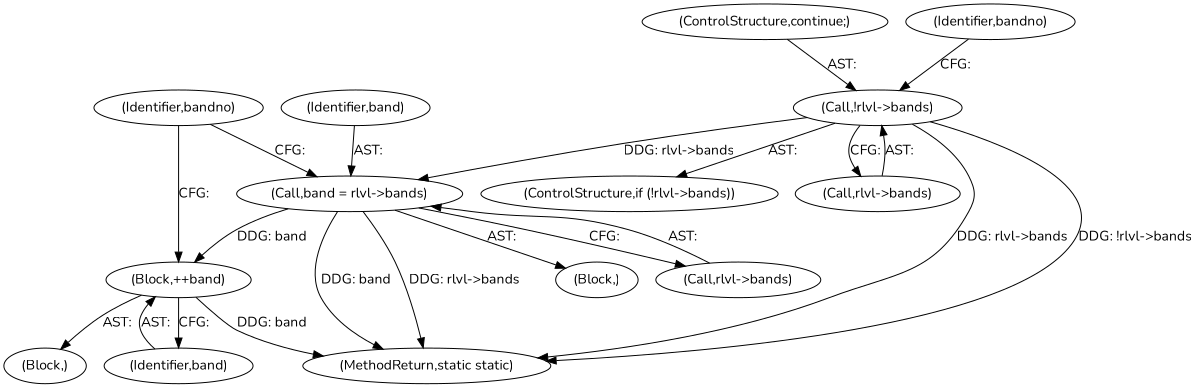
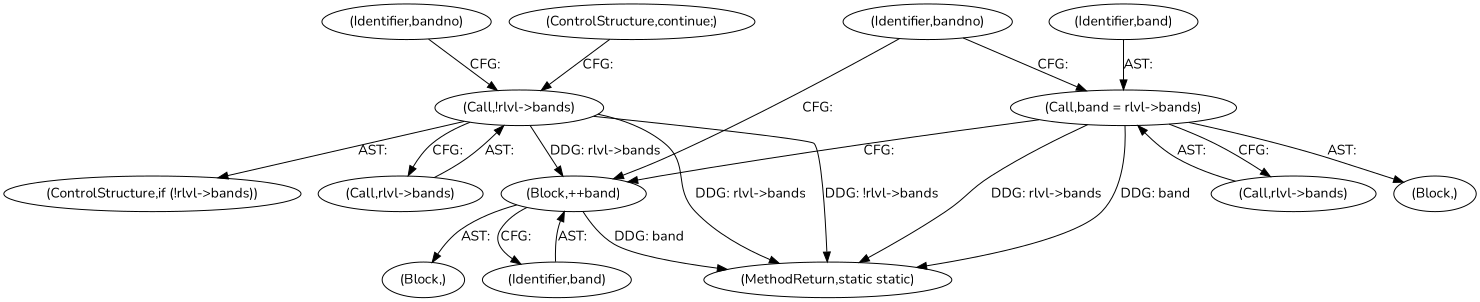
edge "(ControlStructure,continue;)" -> "(Call,!rlvl->bands)": label "AST: " -> "CFG: "
edge "(Call,!rlvl->bands)" -> "(Call,band = rlvl->bands)": now "(Call,!rlvl->bands)" -> "(Block,++band)"
edge "(Call,band = rlvl->bands)" -> "(Block,++band)": label "DDG: band" -> "CFG: "
